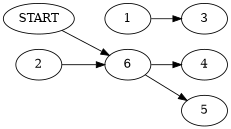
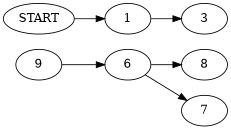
edge "START" -> "6": now "START" -> "1"
node "2": label "2" -> "9"
node "4": label "4" -> "8"
node "5": label "5" -> "7"
